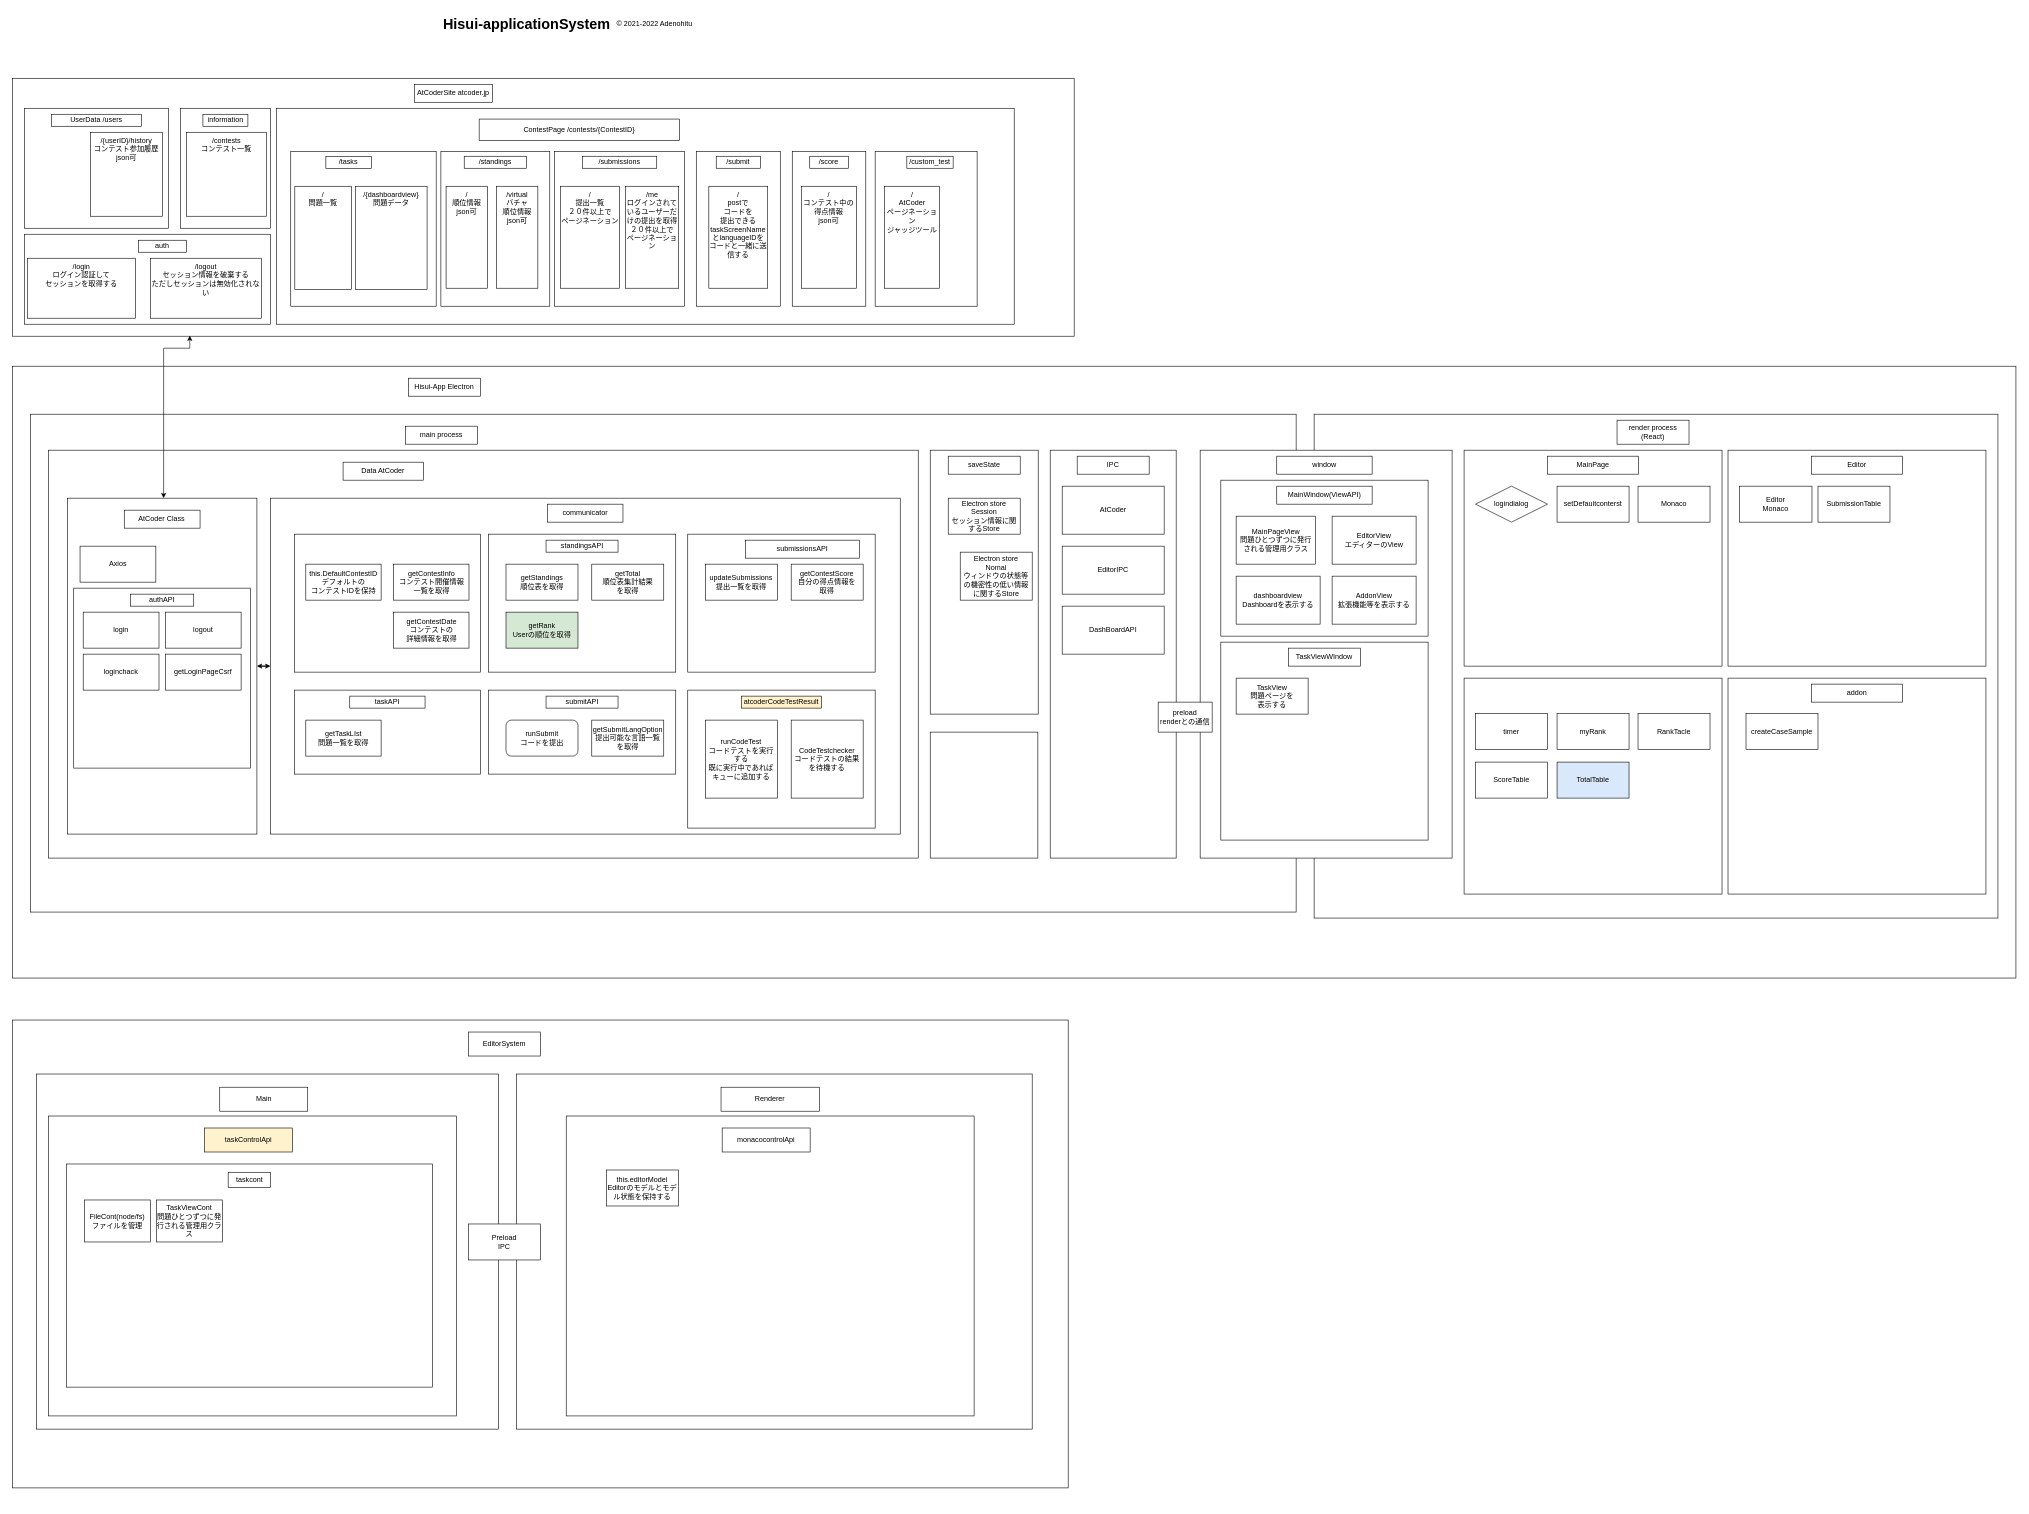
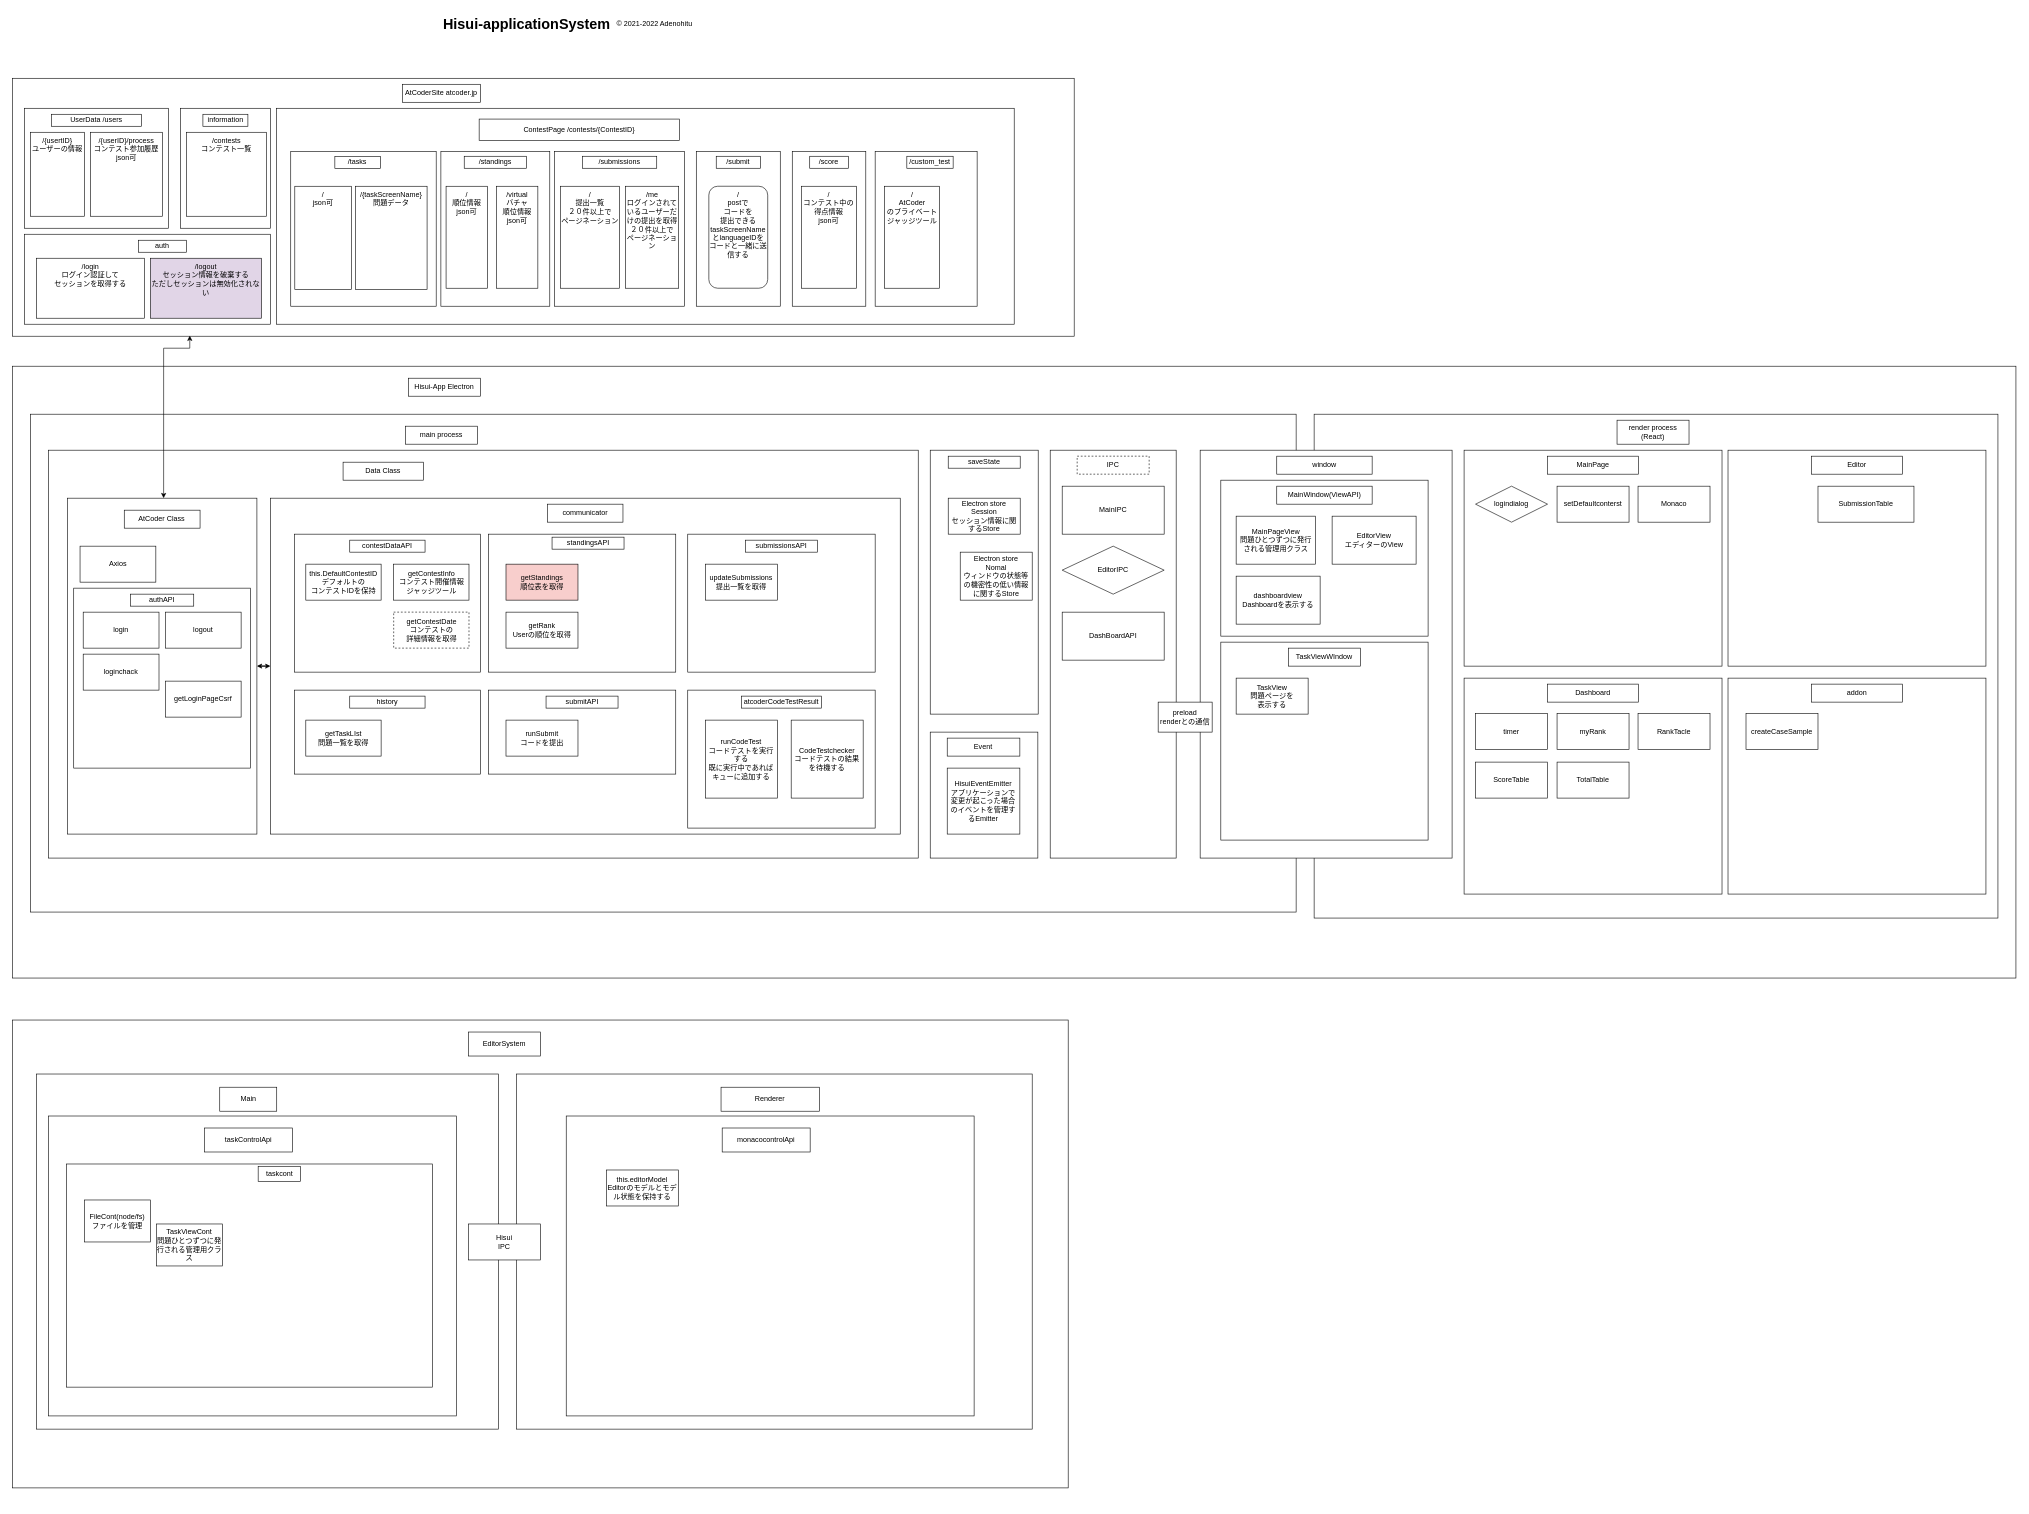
node "AtCoderSite atcoder.jp": moved (453, 93) -> (441, 93)
node "/{userID}/history コンテスト参加履歴 json可": label "/{userID}/history コンテスト参加履歴 json可" -> "/{userID}/process コンテスト参加履歴 json可"
node "/tasks": moved (349, 163) -> (358, 163)
node "/{usertID} ユーザーの情報": added
node "/ 問題一覧": label "/ 問題一覧" -> "/ json可"
node "/{dashboardview} 問題データ": label "/{dashboardview} 問題データ" -> "/{taskScreenName} 問題データ"
node "/ AtCoder ページネーション ジャッジツール": label "/ AtCoder ページネーション ジャッジツール" -> "/ AtCoder のプライベート ジャッジツール"
node "/ postで コードを 提出できる taskScreenNameとlanguageIDをコードと一緒に送信する": shape rectangle -> rounded rectangle
node "/login ログイン認証して セッションを取得する": moved (81, 288) -> (90, 288)
node "/logout セッション情報を破棄する ただしセッションは無効化されない": fillcolor #ffffff -> #e1d5e7
node "saveState": size 72x18 -> 72x12
node "IPC": style solid -> dashed
node "Data AtCoder": label "Data AtCoder" -> "Data Class"
node "Editor Monaco": removed
node "SubmissionTable": size 72x36 -> 96x36
node "AtCoder": label "AtCoder" -> "MainIPC"
node "contestDataAPI": added
node "standingsAPI": moved (582, 546) -> (588, 543)
node "submissionsAPI": size 114x18 -> 72x12
node "EditorIPC": shape rectangle -> diamond
node "getContestInfo コンテスト開催情報 一覧を取得": label "getContestInfo コンテスト開催情報 一覧を取得" -> "getContestInfo コンテスト開催情報 ジャッジツール"
node "getStandings 順位表を取得": fillcolor #ffffff -> #f8cecc
node "getTotal 順位表集計結果 を取得": removed
node "getContestScore 自分の得点情報を 取得": removed
node "AddonView 拡張機能等を表示する": removed
node "getContestDate コンテストの 詳細情報を取得": style solid -> dashed
node "getRank Userの順位を取得": fillcolor #d5e8d4 -> #ffffff
node "DashBoardAPI": moved (1113, 630) -> (1113, 636)
node "getLoginPageCsrf": moved (203, 672) -> (203, 699)
node "Dashboard": added
node "taskAPI": label "taskAPI" -> "history"
node "atcoderCodeTestResult": fillcolor #fff2cc -> #ffffff
node "runSubmit コードを提出": shape rounded rectangle -> rectangle
node "getSubmitLangOption 提出可能な言語一覧 を取得": removed
node "Event": added
node "TotalTable": fillcolor #dae8fc -> #ffffff
node "HisuiEventEmitter アプリケーションで変更が起こった場合のイベントを管理するEmitter": added
node "Main": size 88x24 -> 57x24
node "taskControlApi": fillcolor #fff2cc -> #ffffff
node "taskcont": moved (249, 1180) -> (279, 1174)
node "TaskViewCont 問題ひとつずつに発行される管理用クラス": moved (189, 1221) -> (189, 1245)
node "Preload IPC": label "Preload IPC" -> "Hisui IPC"
